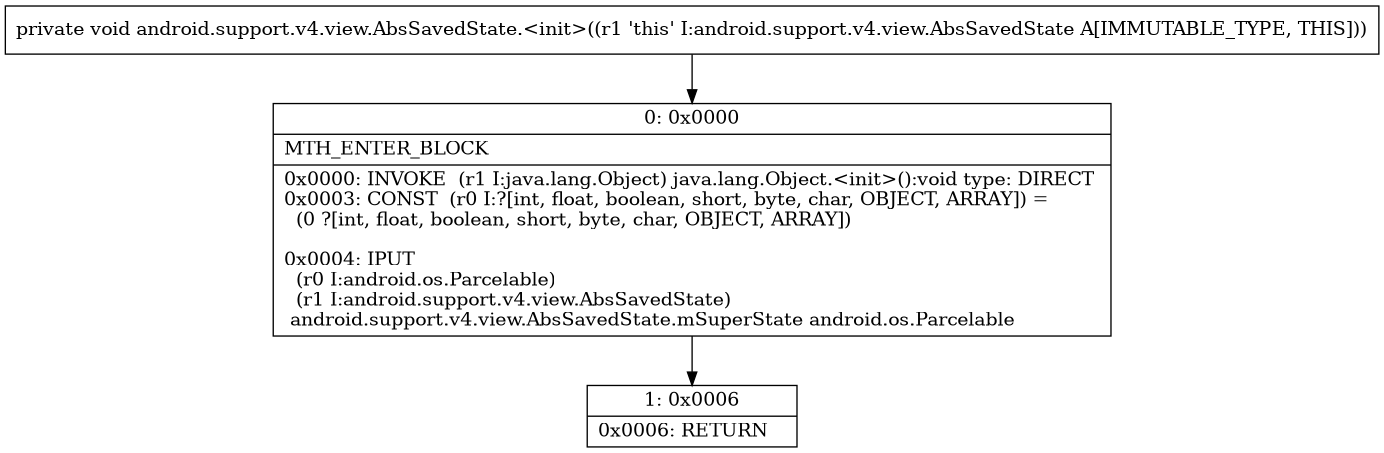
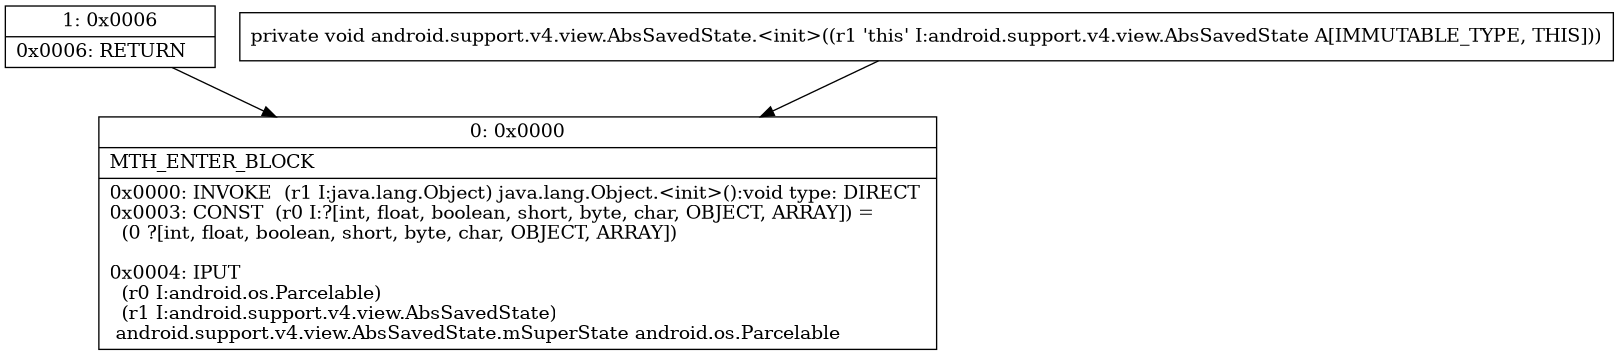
edge "0: 0x0000" -> "1: 0x0006": reversed
